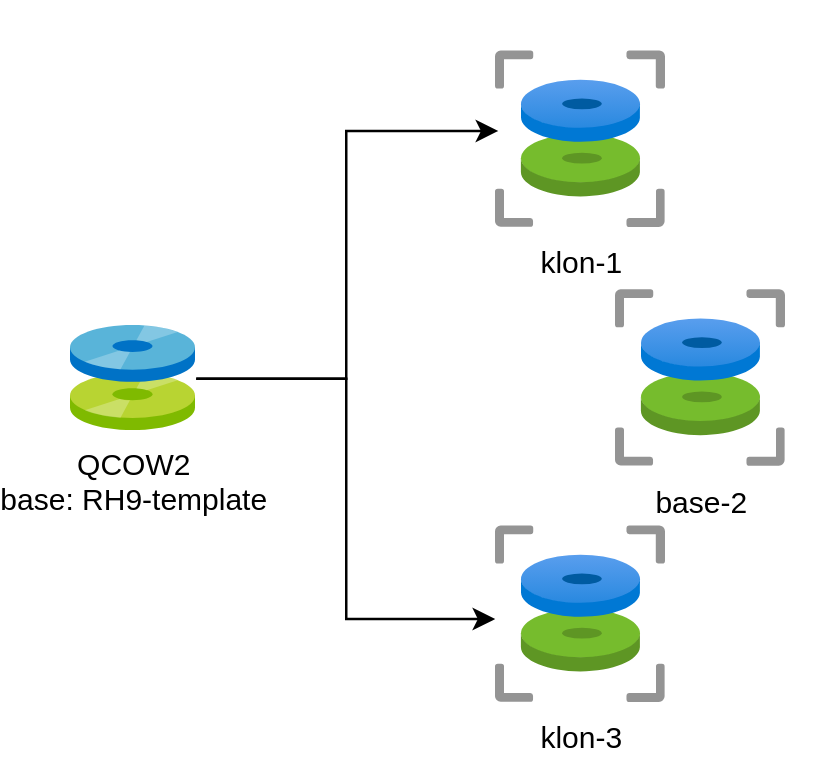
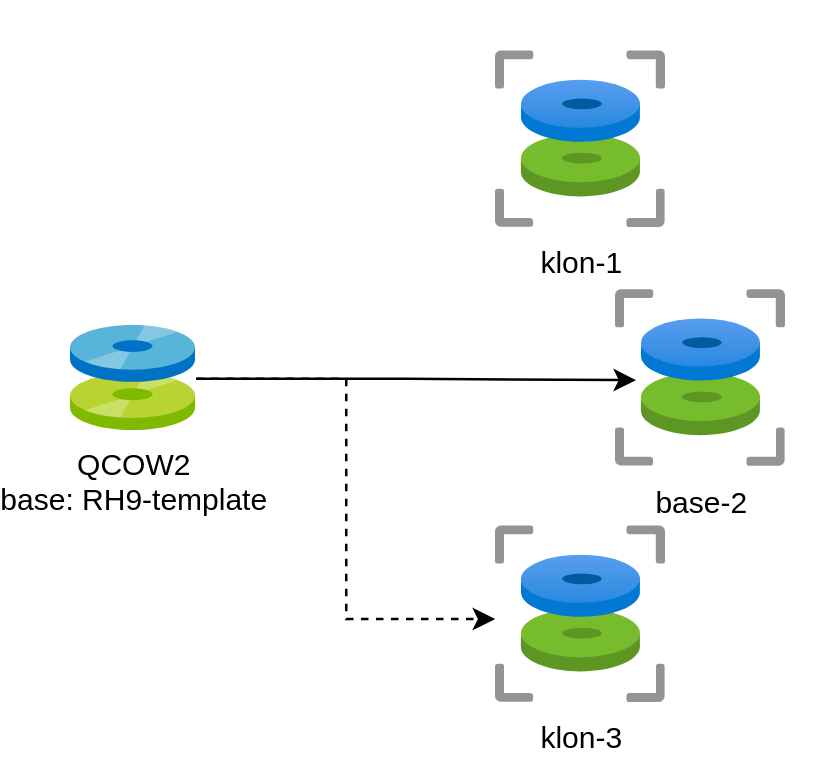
edge "QCOW2 base: RH9-template" -> "klon-1": removed
edge "QCOW2 base: RH9-template" -> "base-2": added
edge "QCOW2 base: RH9-template" -> "klon-3": style solid -> dashed
